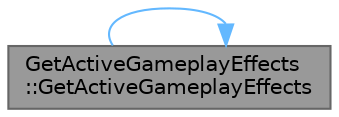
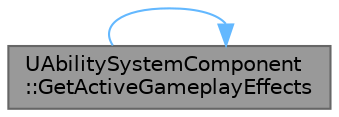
node "GetActiveGameplayEffects ::GetActiveGameplayEffects": label "GetActiveGameplayEffects ::GetActiveGameplayEffects" -> "UAbilitySystemComponent ::GetActiveGameplayEffects"
